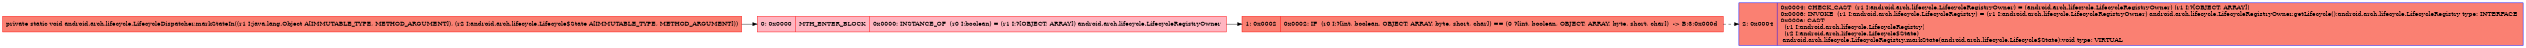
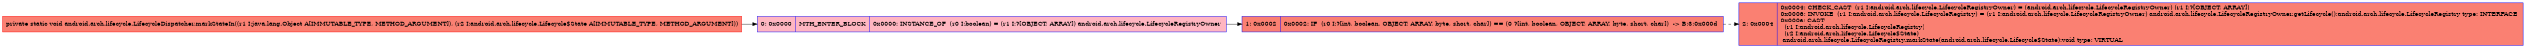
node "0: 0x0000": color red -> blue
node "1: 0x0002": color red -> blue
